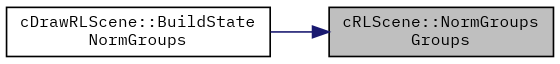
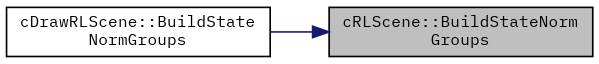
node "cRLScene::NormGroups Groups": label "cRLScene::NormGroups Groups" -> "cRLScene::BuildStateNorm Groups"
